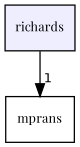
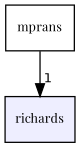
edge "richards" -> "mprans": reversed
